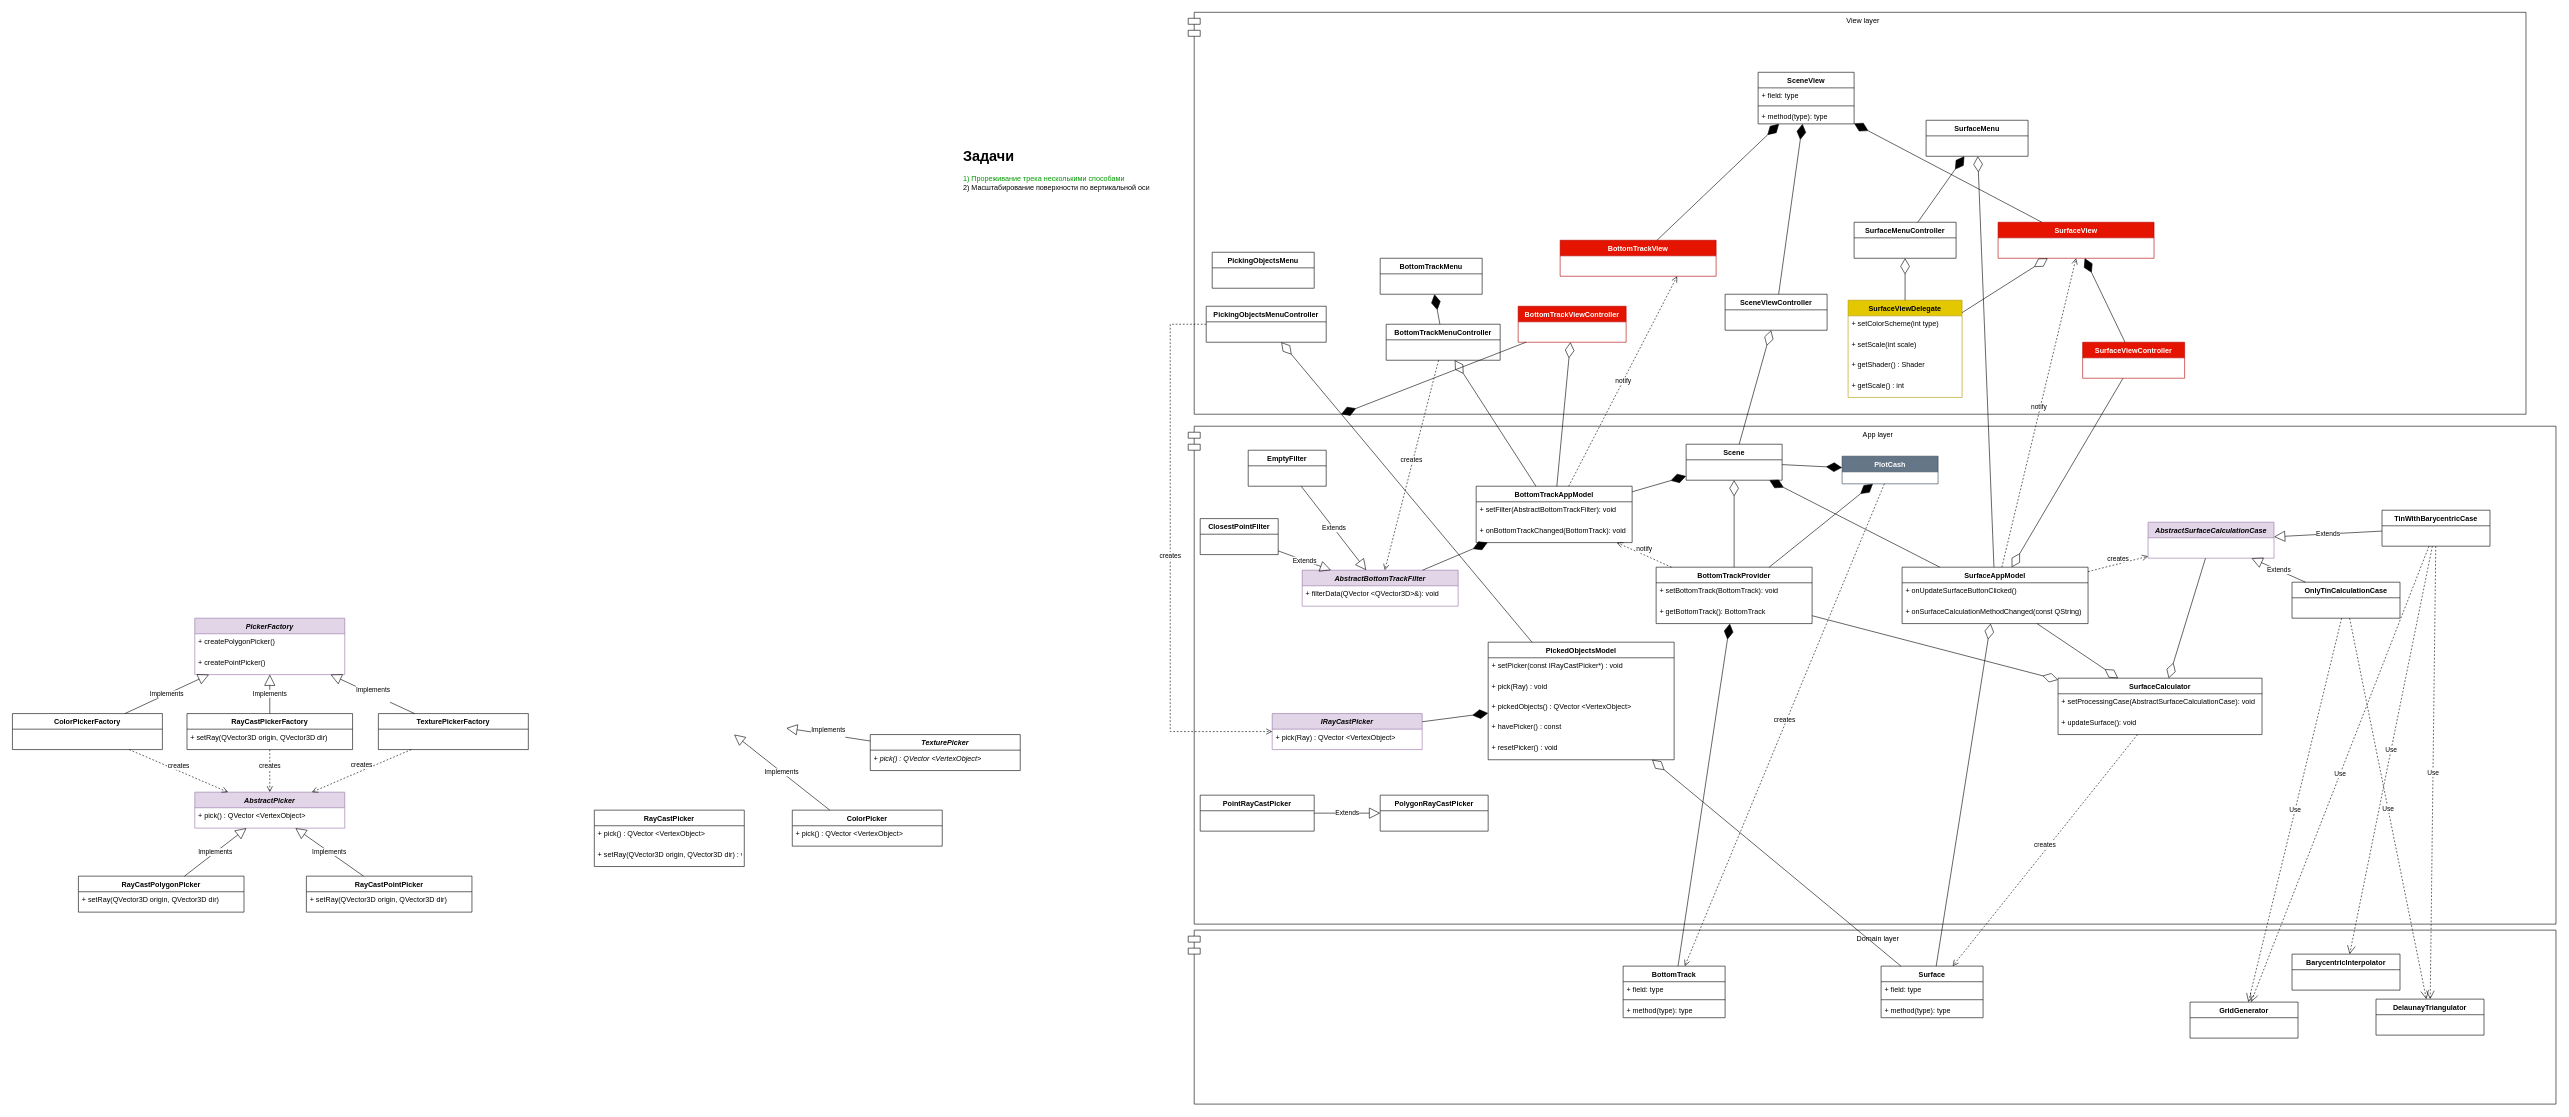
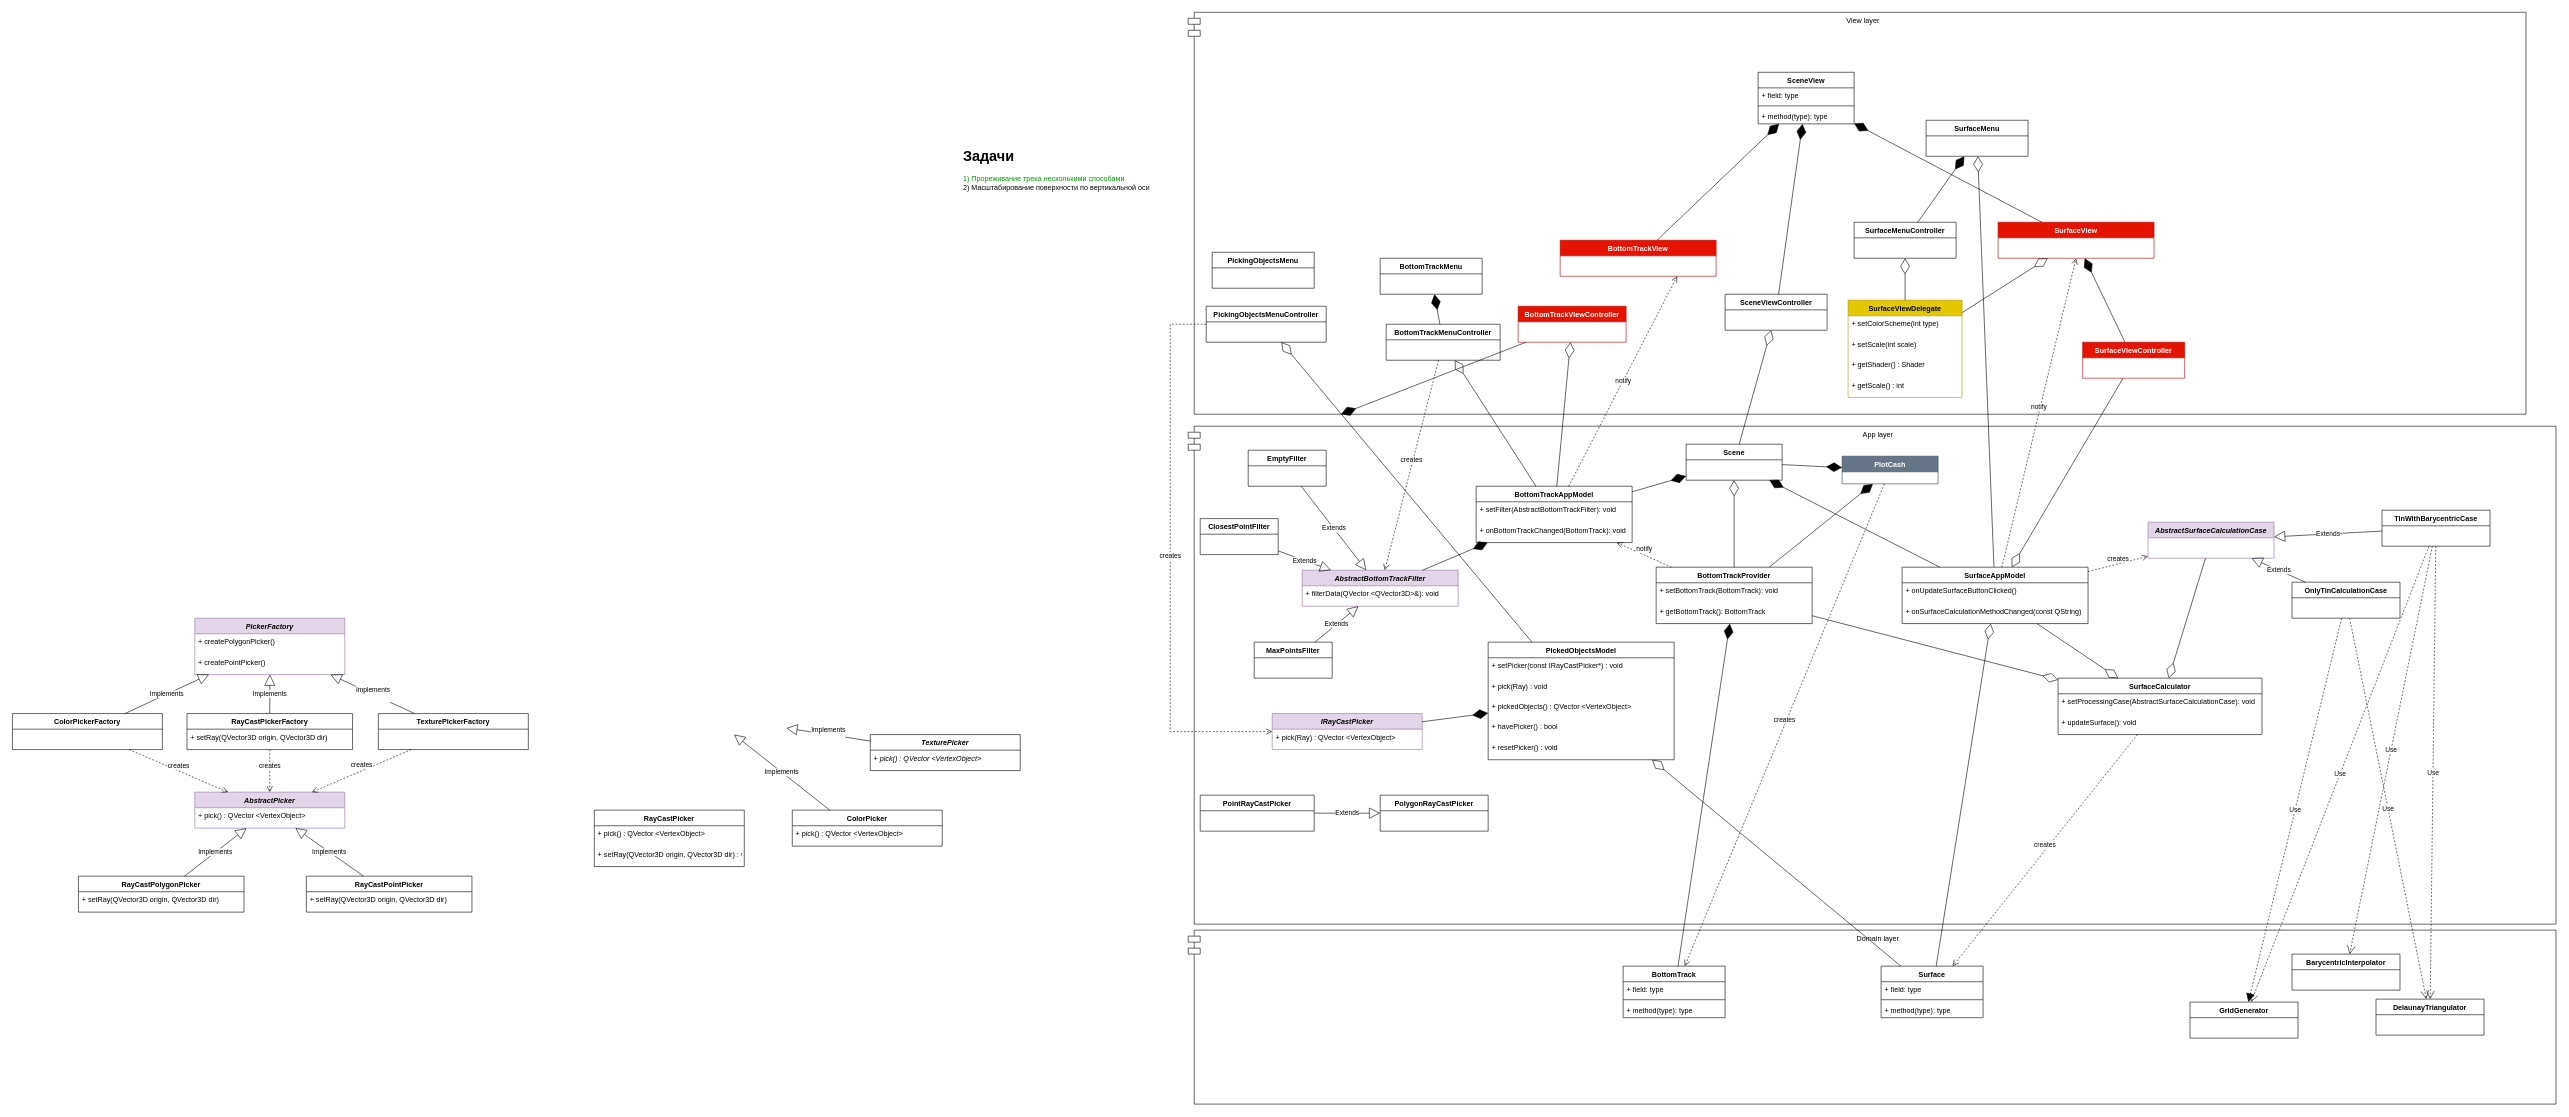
edge "MaxPointsFilter" -> "AbstractBottomTrackFilter": added, label "Extends"
node "MaxPointsFilter": added
node "+ havePicker() : const": label "+ havePicker() : const" -> "+ havePicker() : bool"
edge "OnlyTinCalculationCase" -> "GridGenerator": arrowhead open -> block
